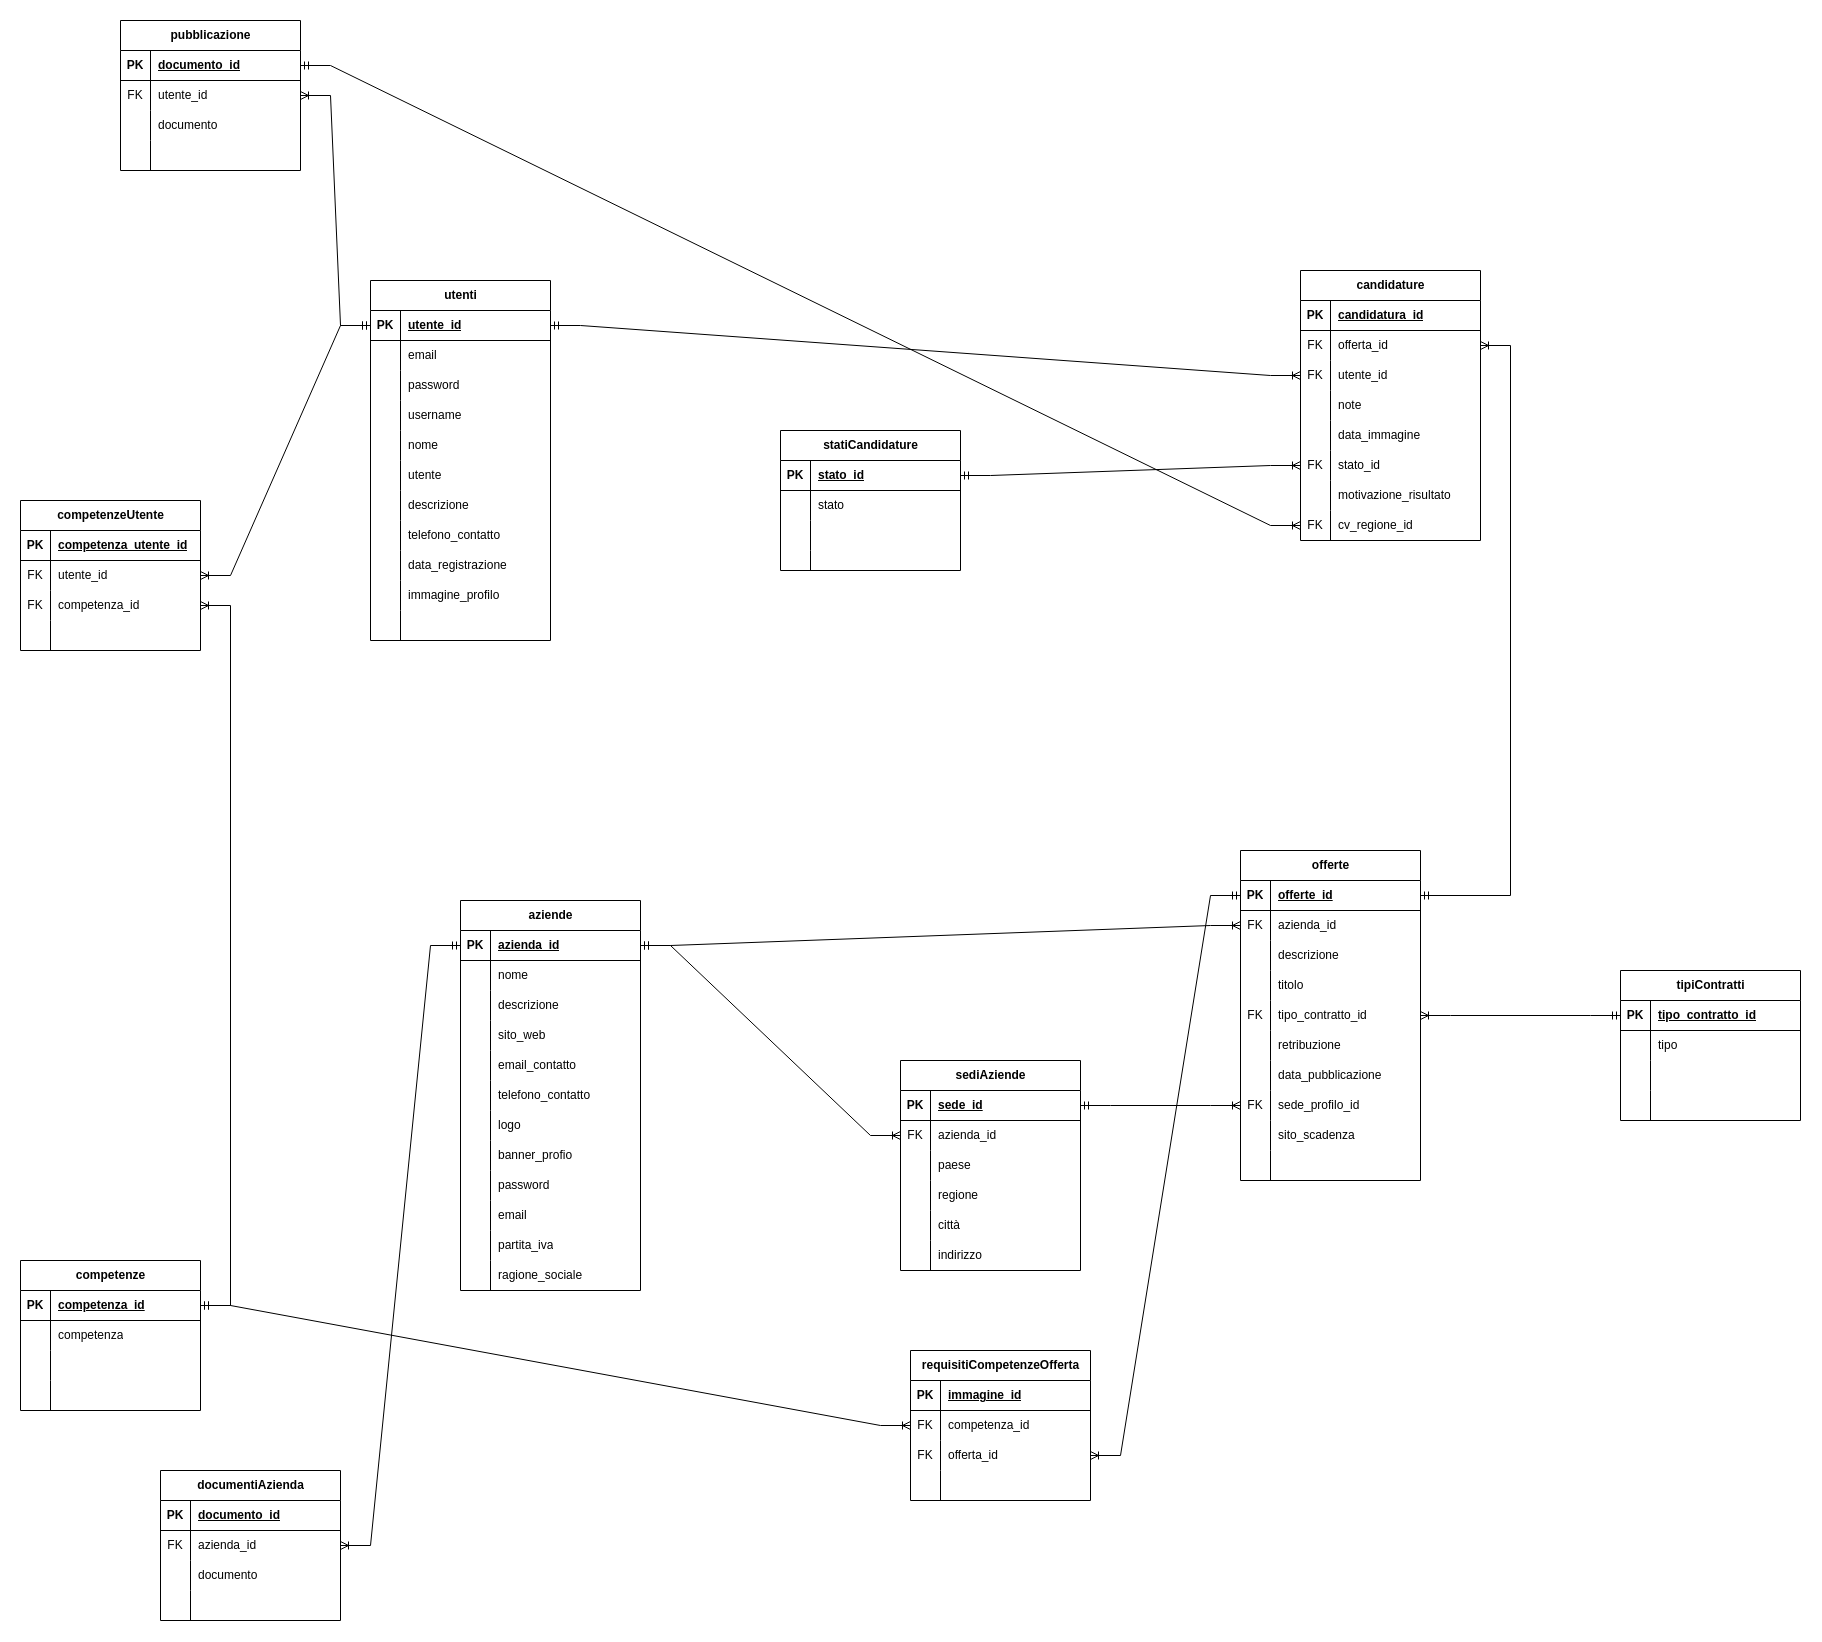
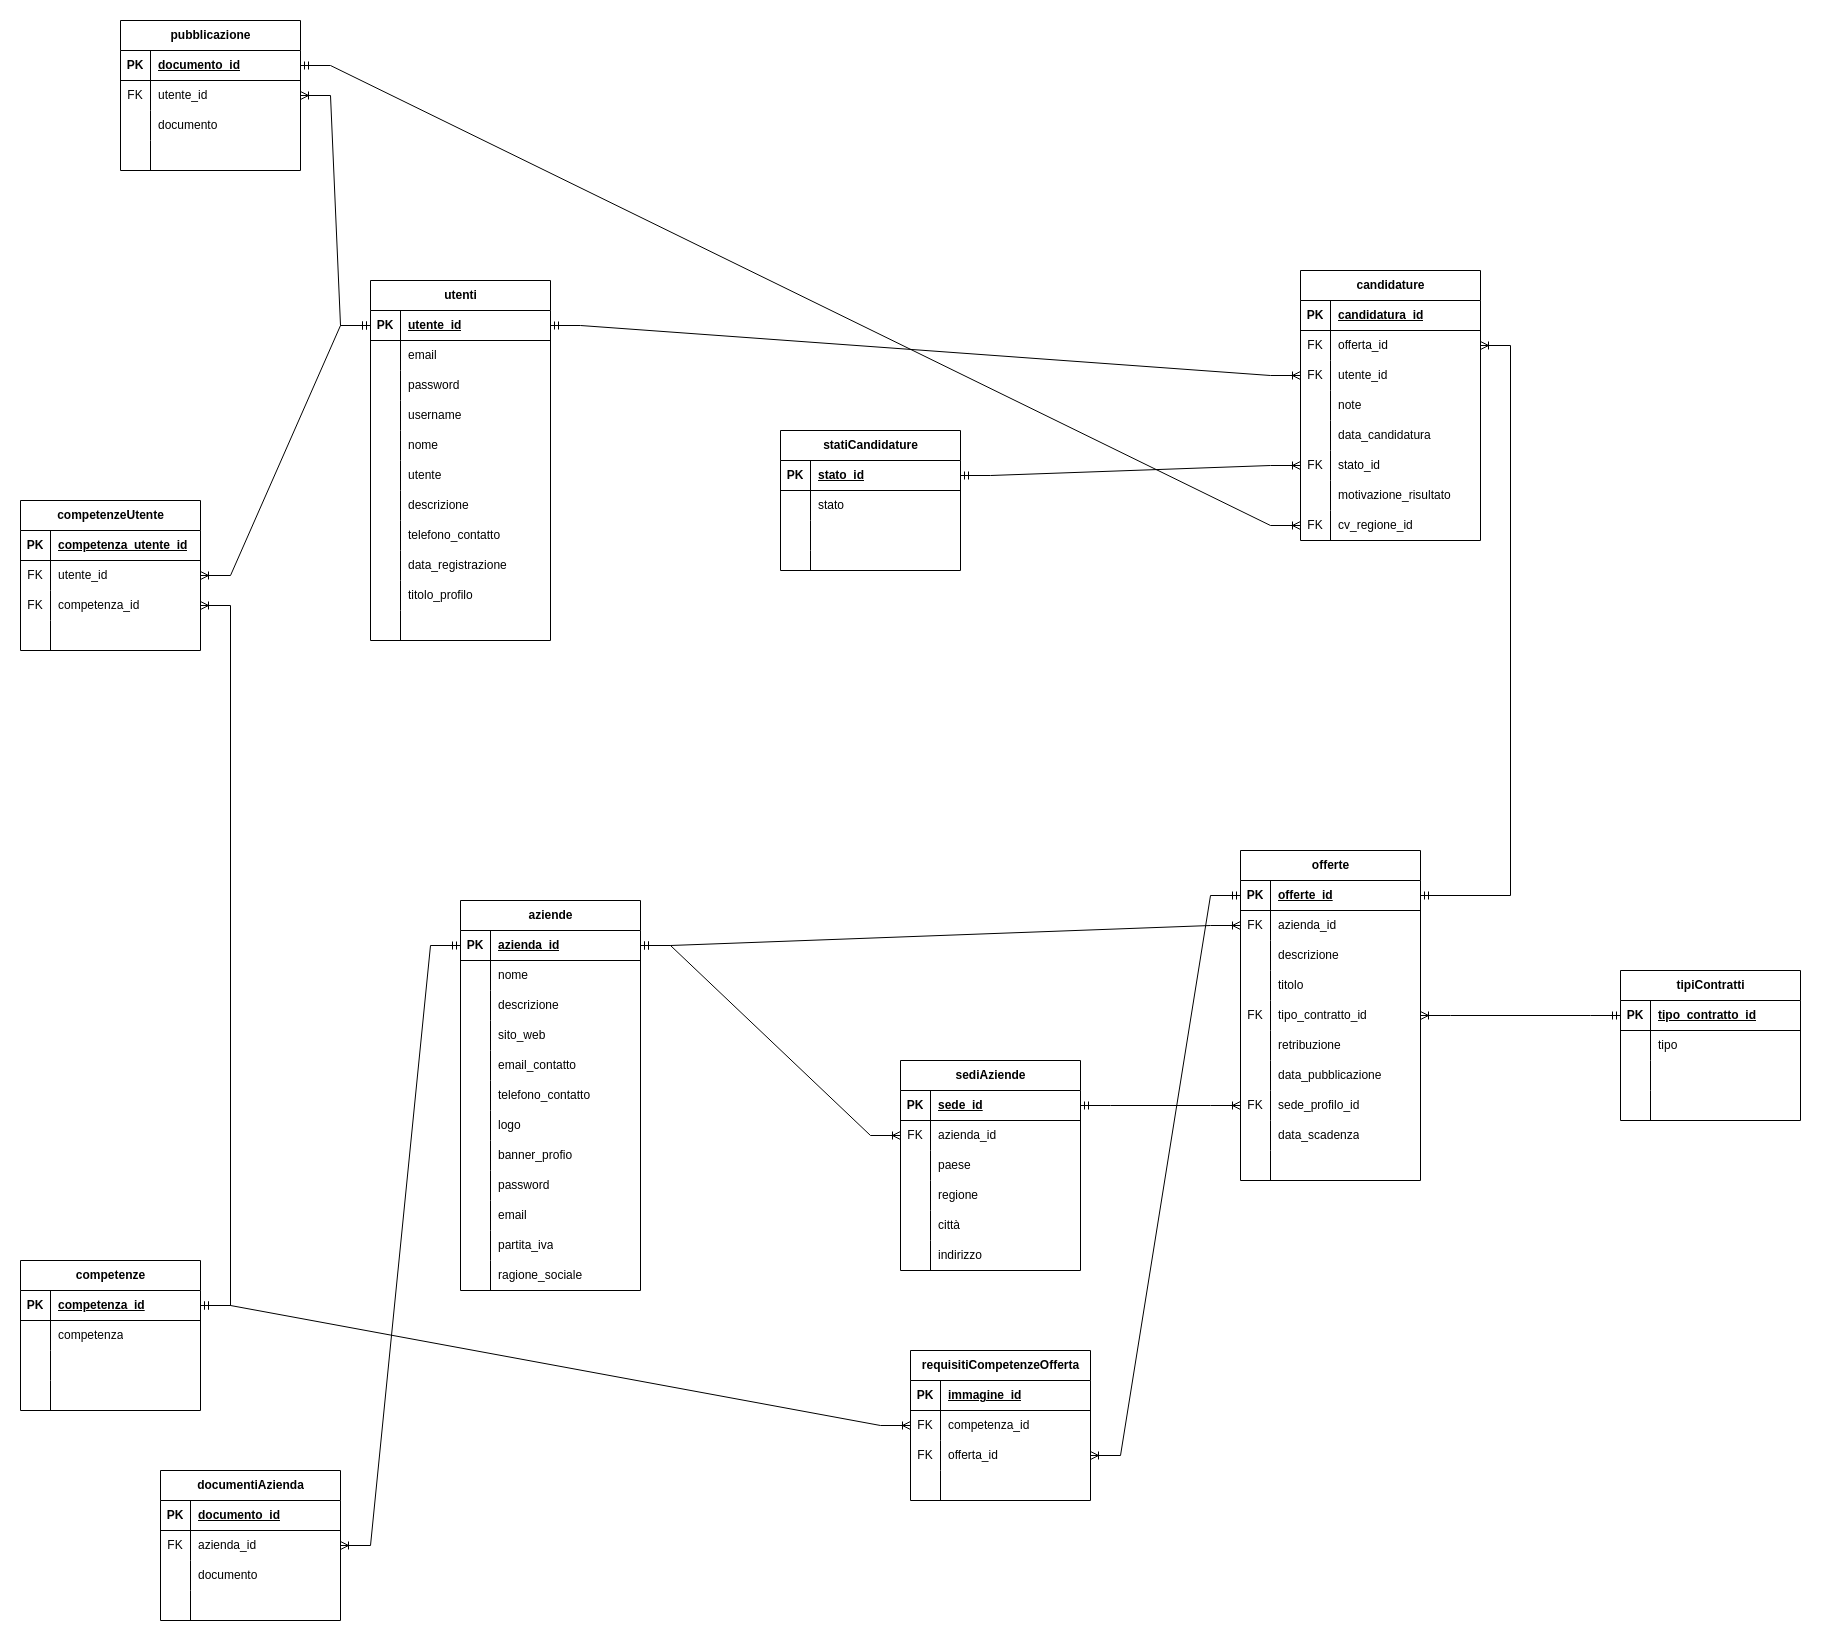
node "data_immagine": label "data_immagine" -> "data_candidatura"
node "immagine_profilo": label "immagine_profilo" -> "titolo_profilo"
node "sito_scadenza": label "sito_scadenza" -> "data_scadenza"
